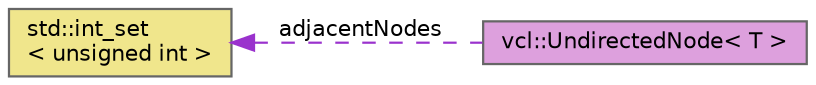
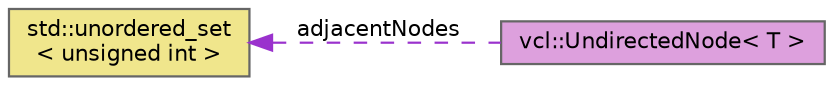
node "std::int_set < unsigned int >": label "std::int_set < unsigned int >" -> "std::unordered_set < unsigned int >"
